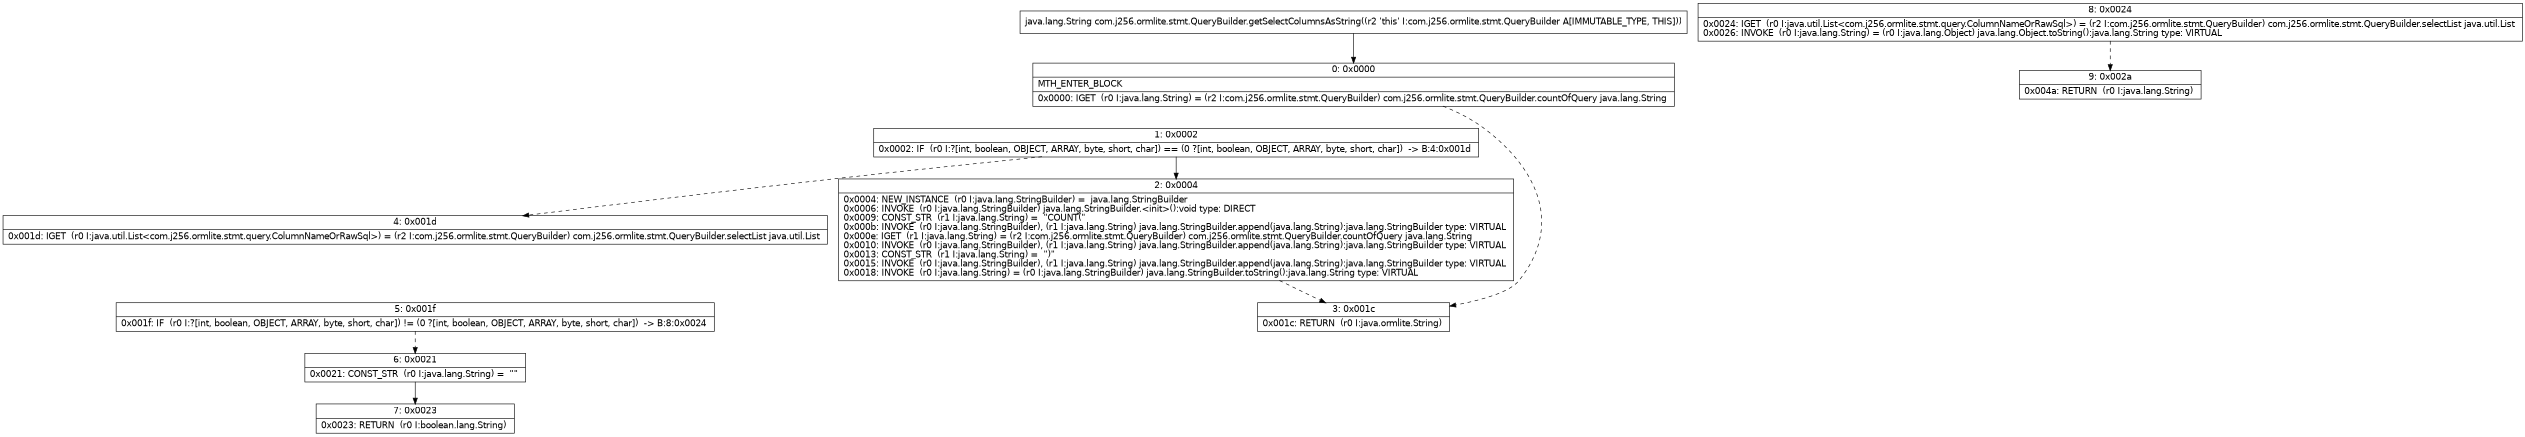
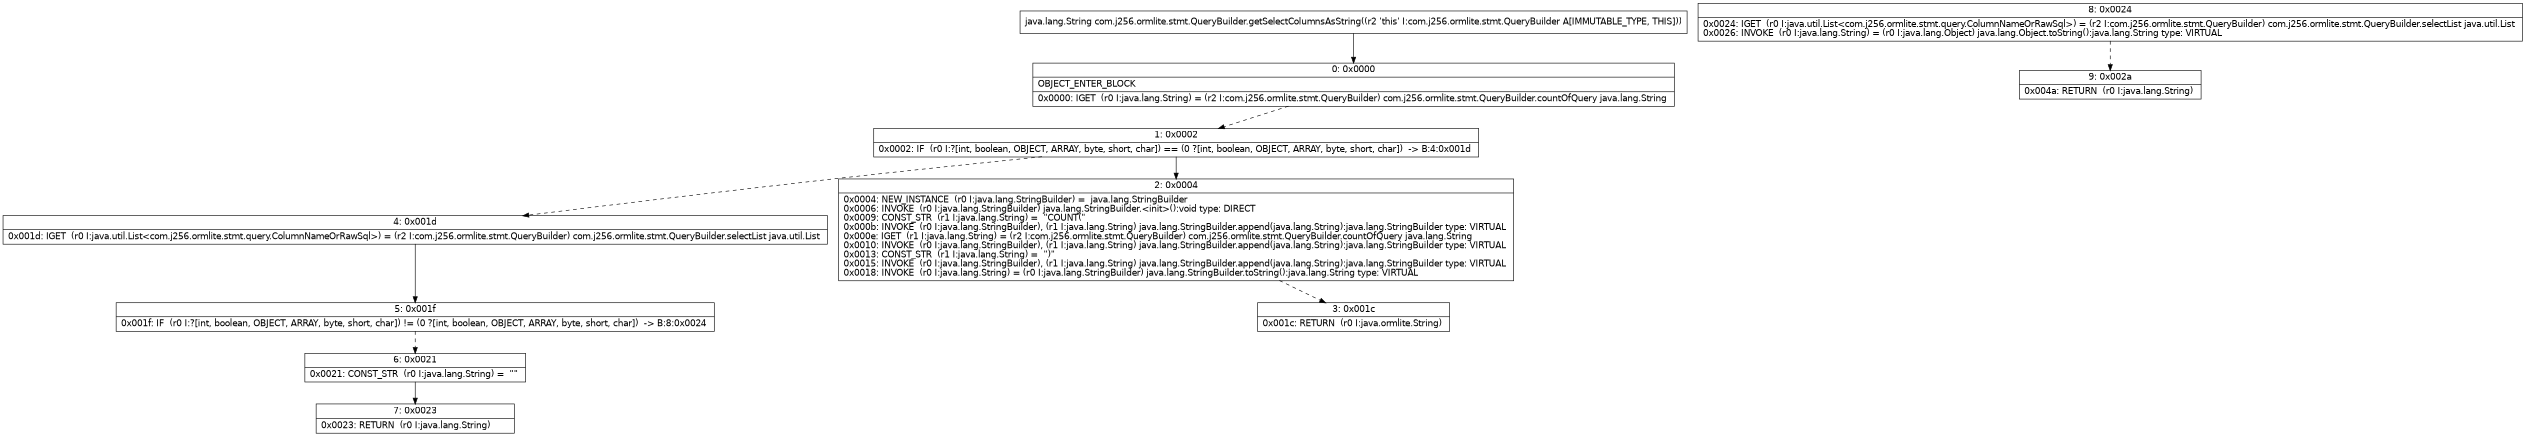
node "0: 0x0000": text "MTH_ENTER_BLOCK" -> "OBJECT_ENTER_BLOCK"
edge "0: 0x0000" -> "3: 0x001c": now "0: 0x0000" -> "1: 0x0002"
edge "4: 0x001d" -> "5: 0x001f": added
node "7: 0x0023": text "0x0023: RETURN  (r0 I:boolean.lang.String)" -> "0x0023: RETURN  (r0 I:java.lang.String)"
